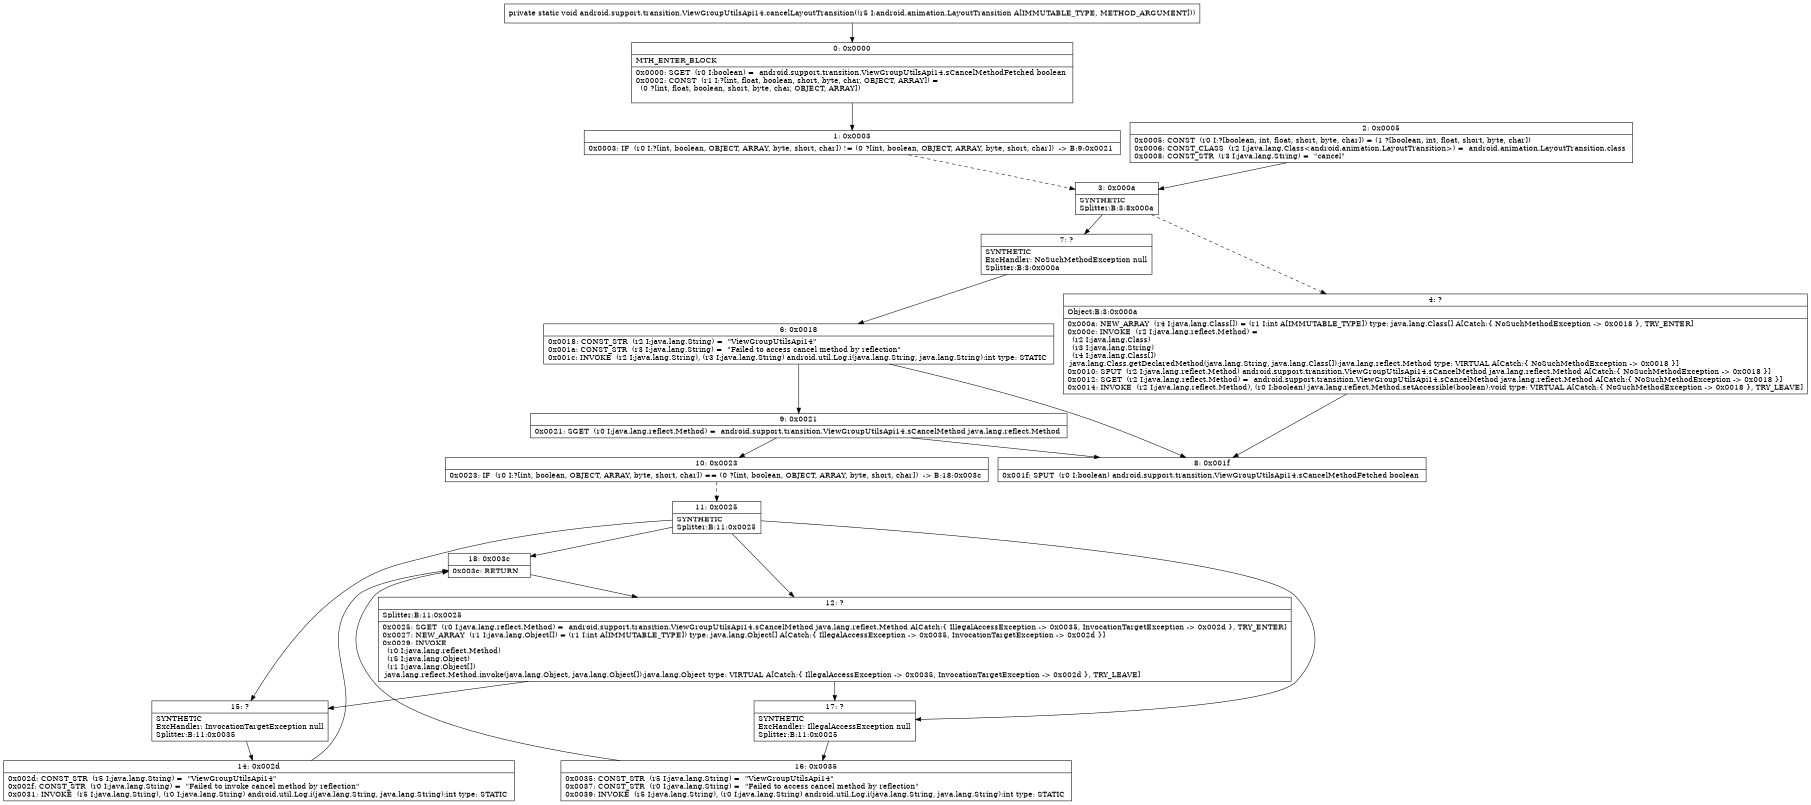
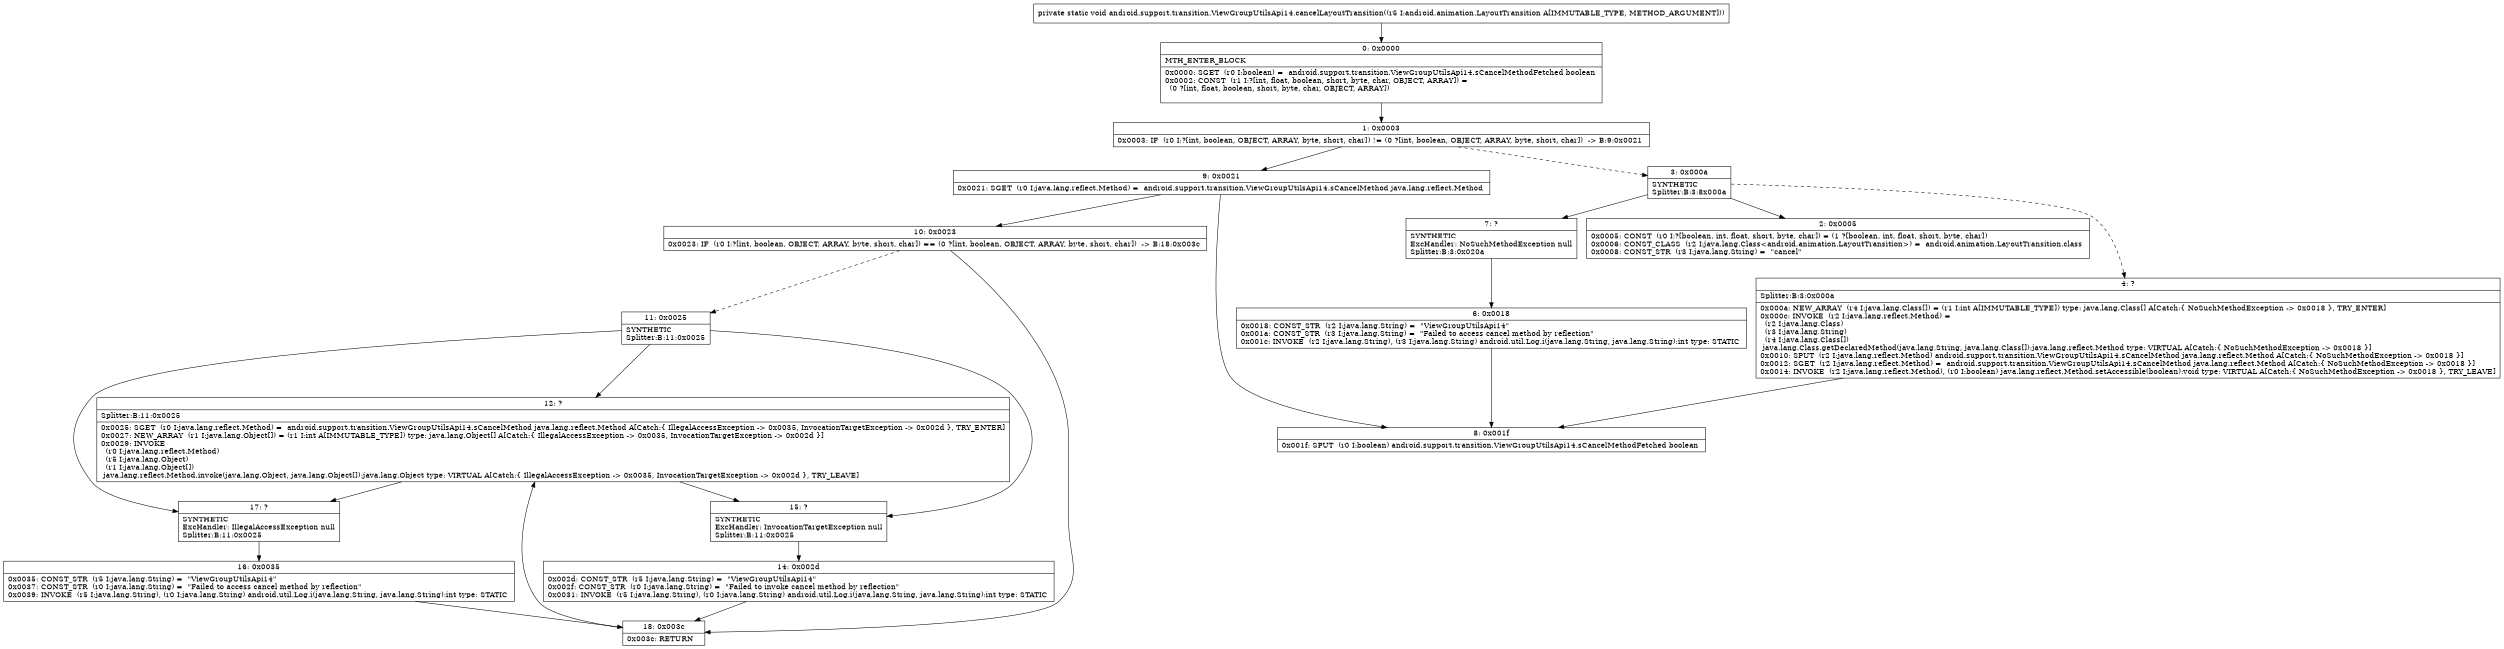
edge "2: 0x0005" -> "3: 0x000a": reversed
node "7: ?": text "Splitter:B:3:0x000a" -> "Splitter:B:3:0x020a"
node "4: ?": text "Object:B:3:0x000a" -> "Splitter:B:3:0x000a"
edge "6: 0x0018" -> "9: 0x0021": now "1: 0x0003" -> "9: 0x0021"
edge "11: 0x0025" -> "18: 0x003c": now "10: 0x0023" -> "18: 0x003c"
node "15: ?": text "Splitter:B:11:0x0035" -> "Splitter:B:11:0x0025"
